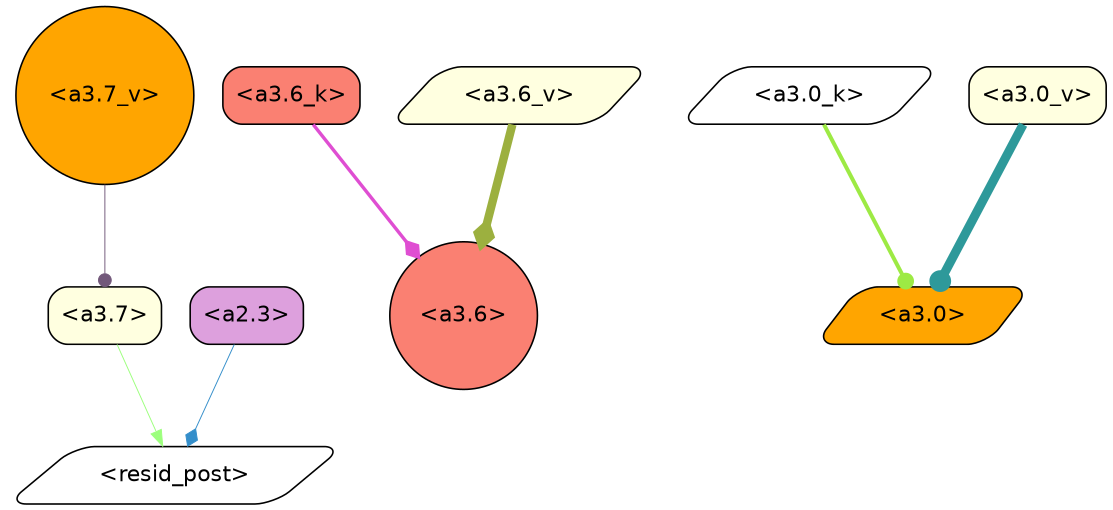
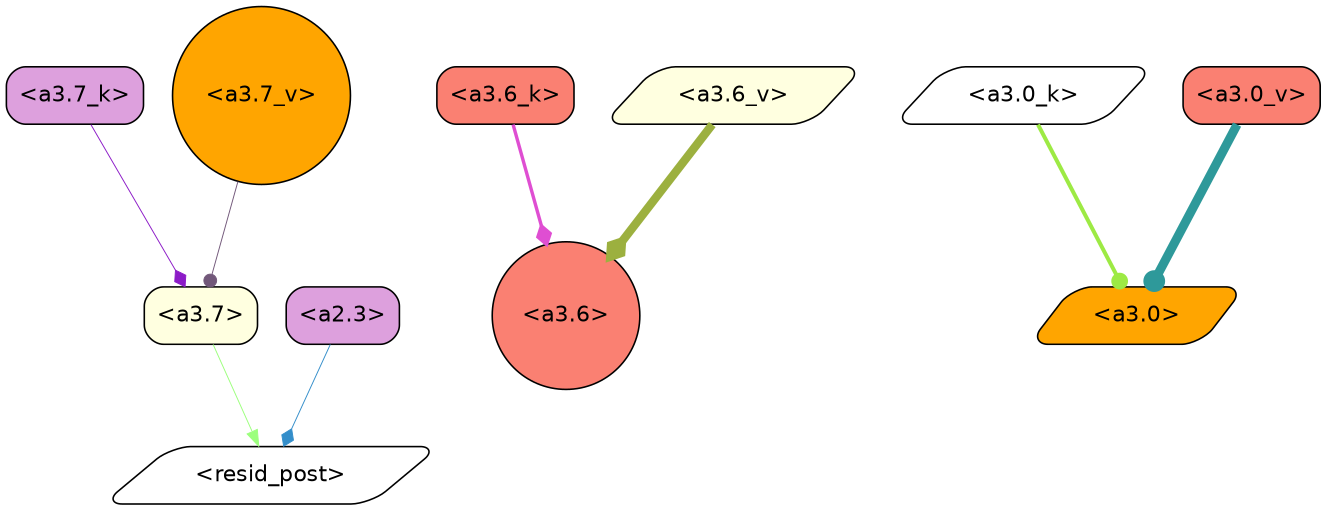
node "<a3.7_k>": added
node "<a3.0_v>": fillcolor lightyellow -> salmon
